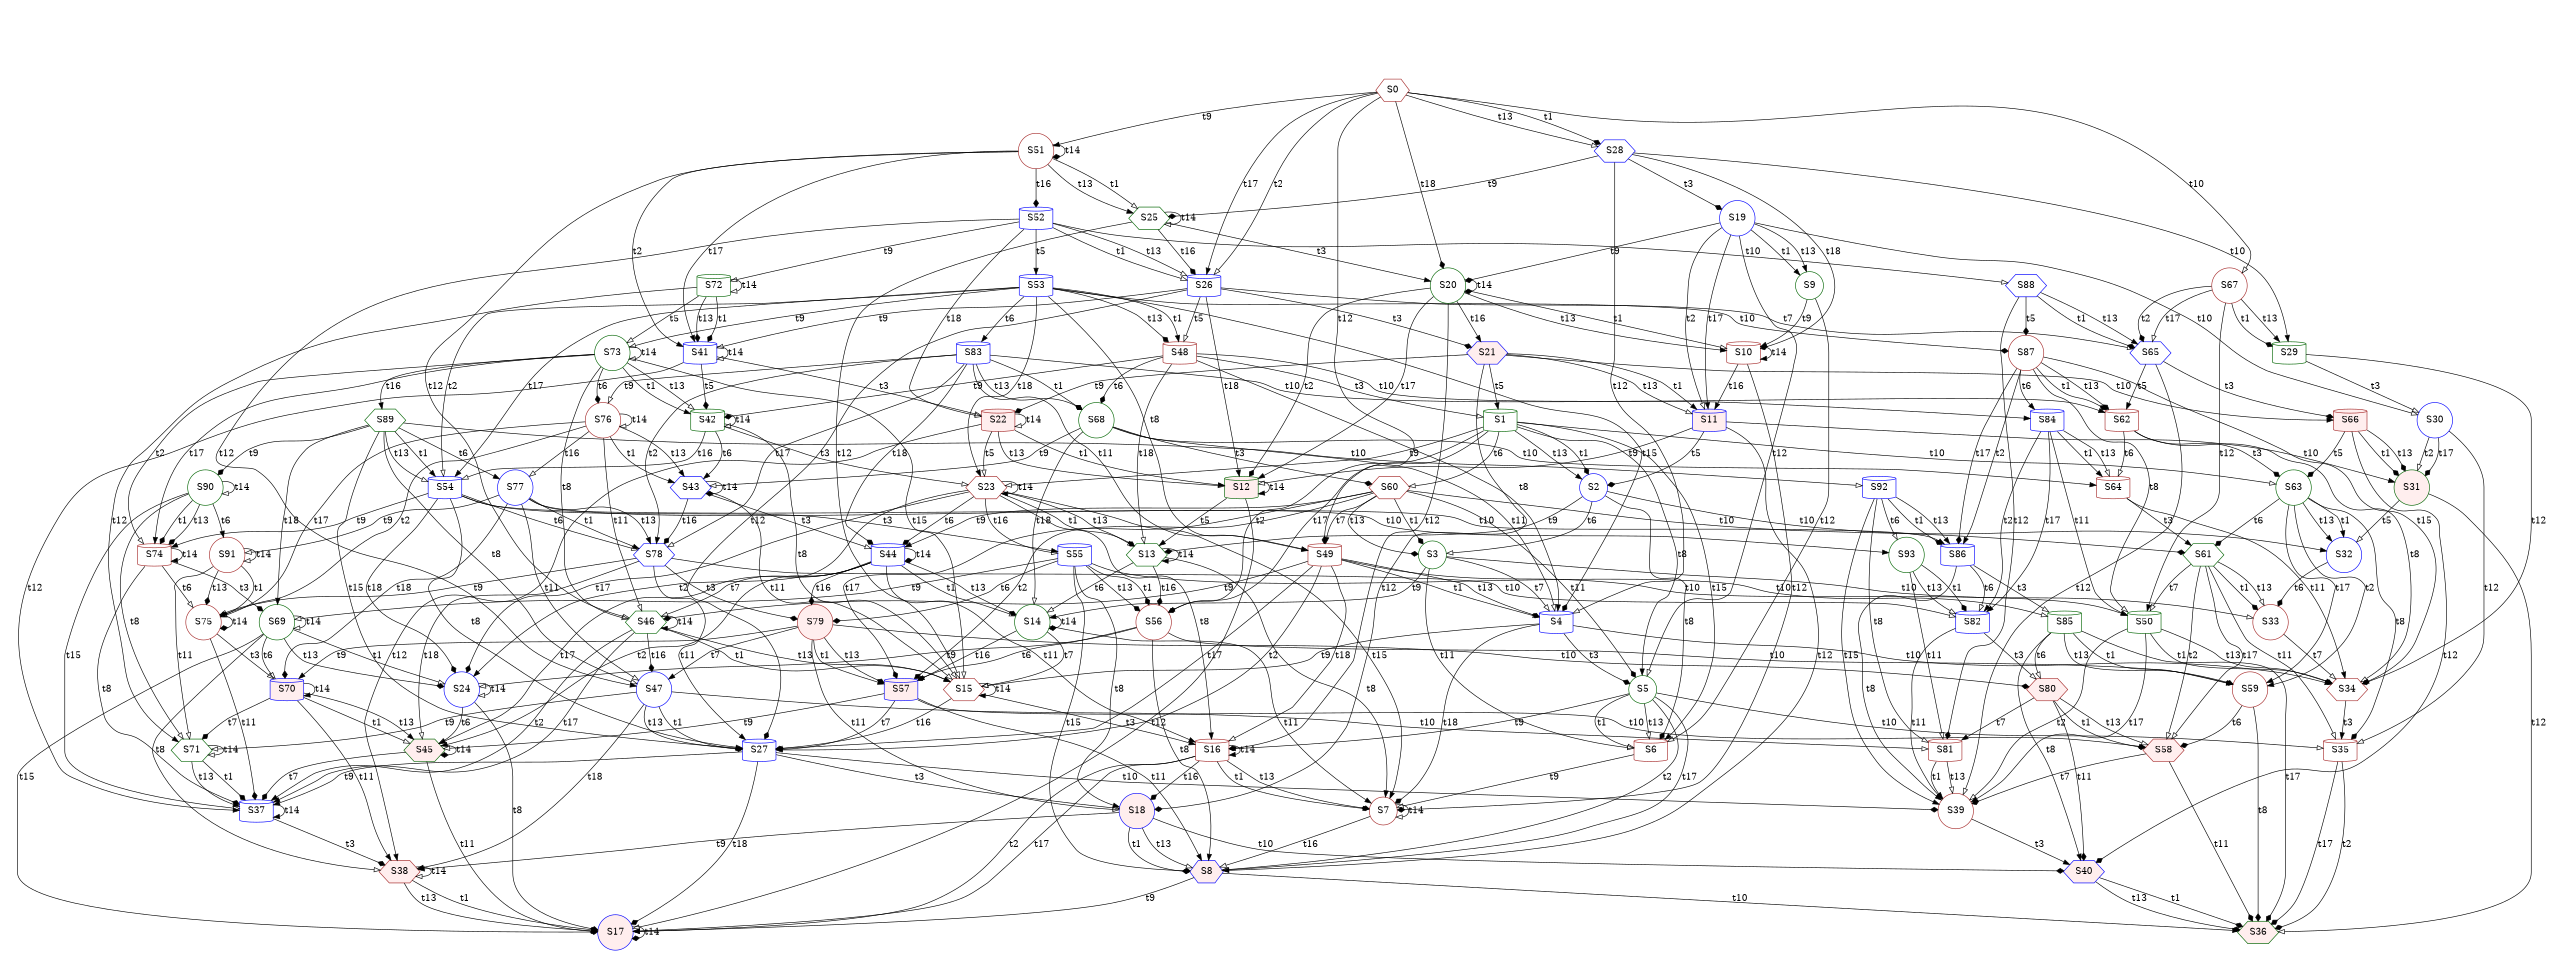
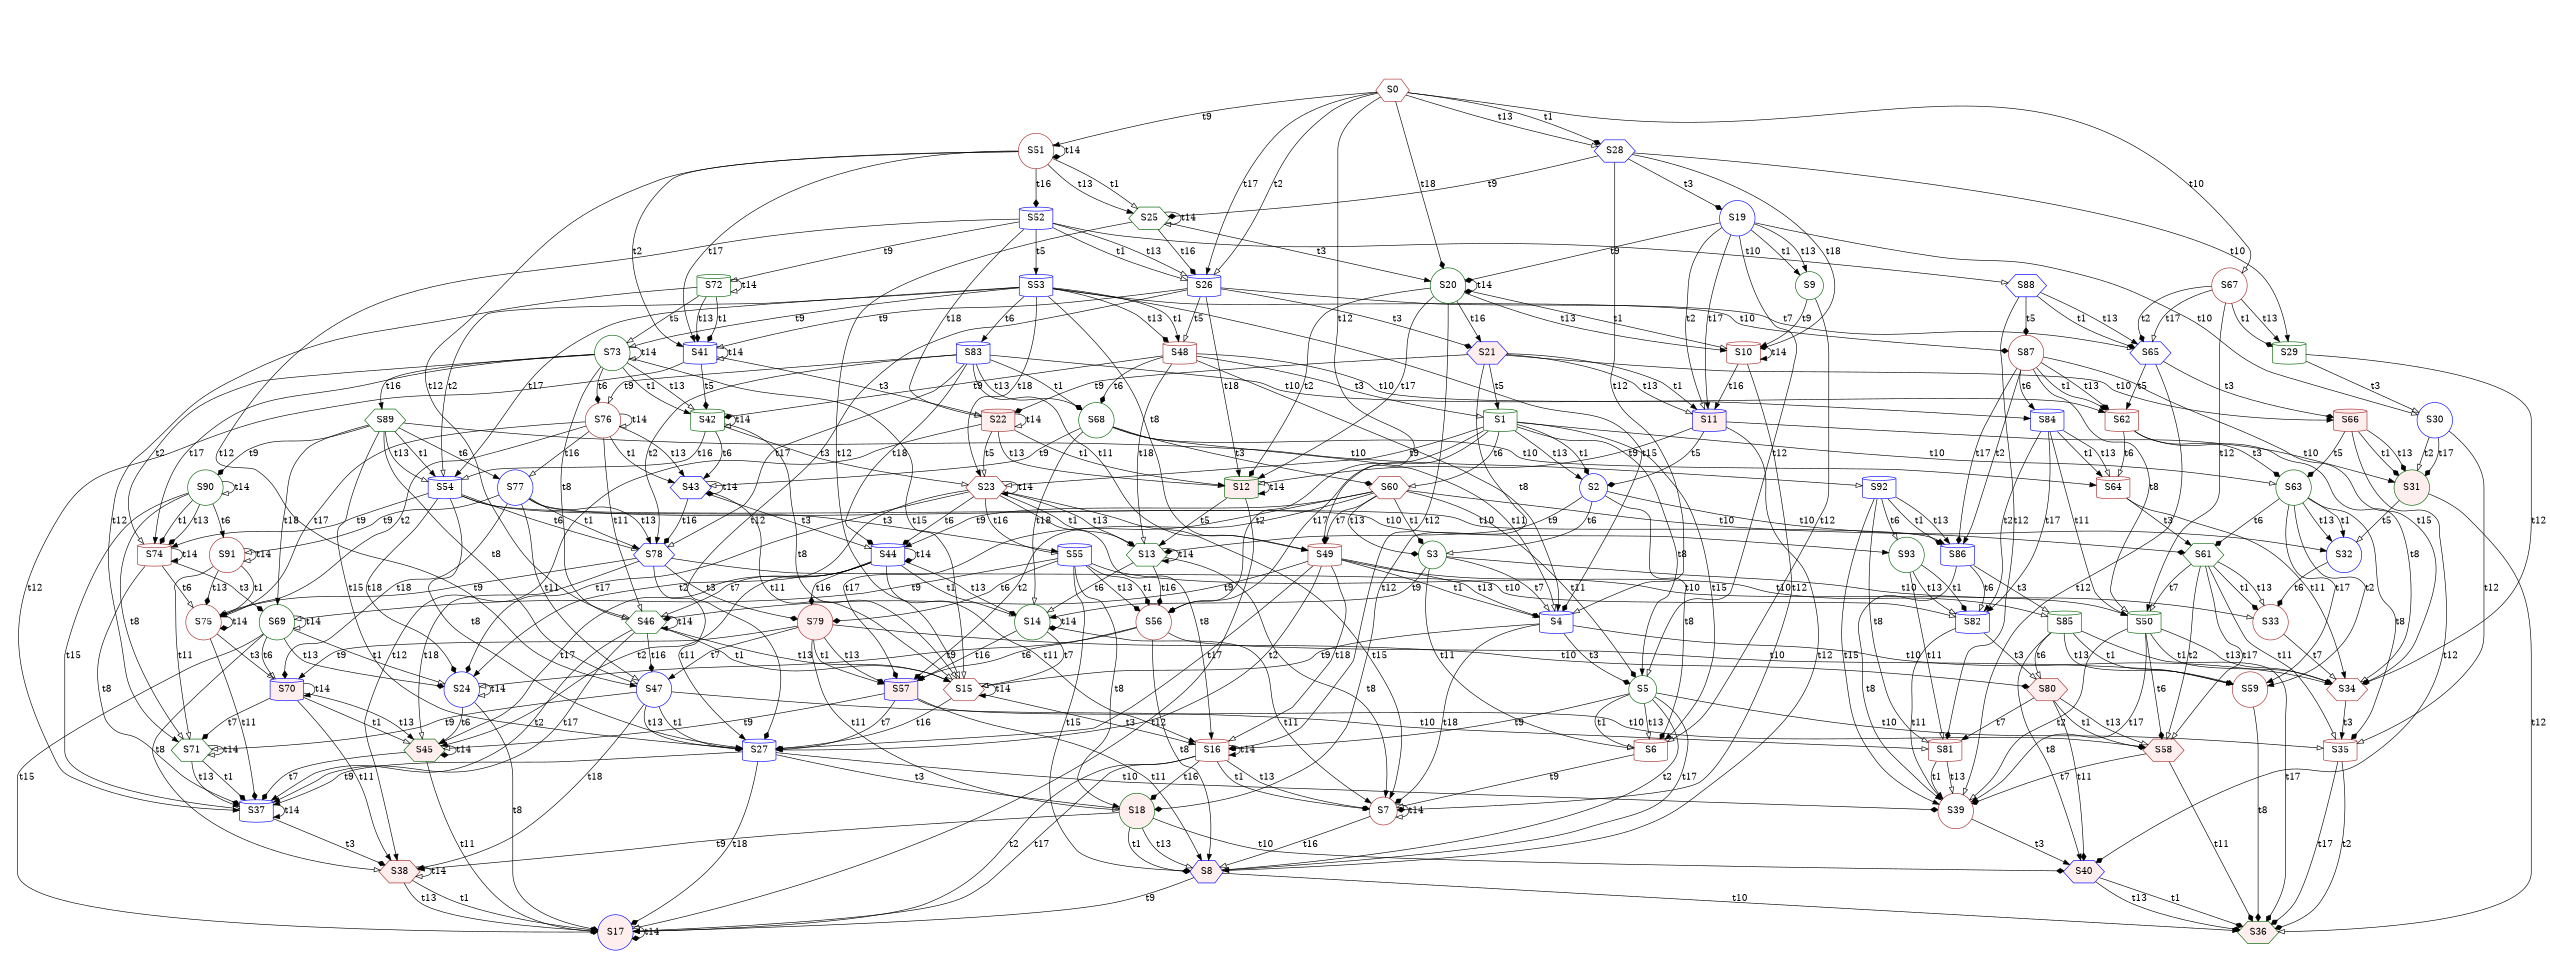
edge "S59" -> "S58": now "S50" -> "S58"
node "S18": color blue -> darkgreen
